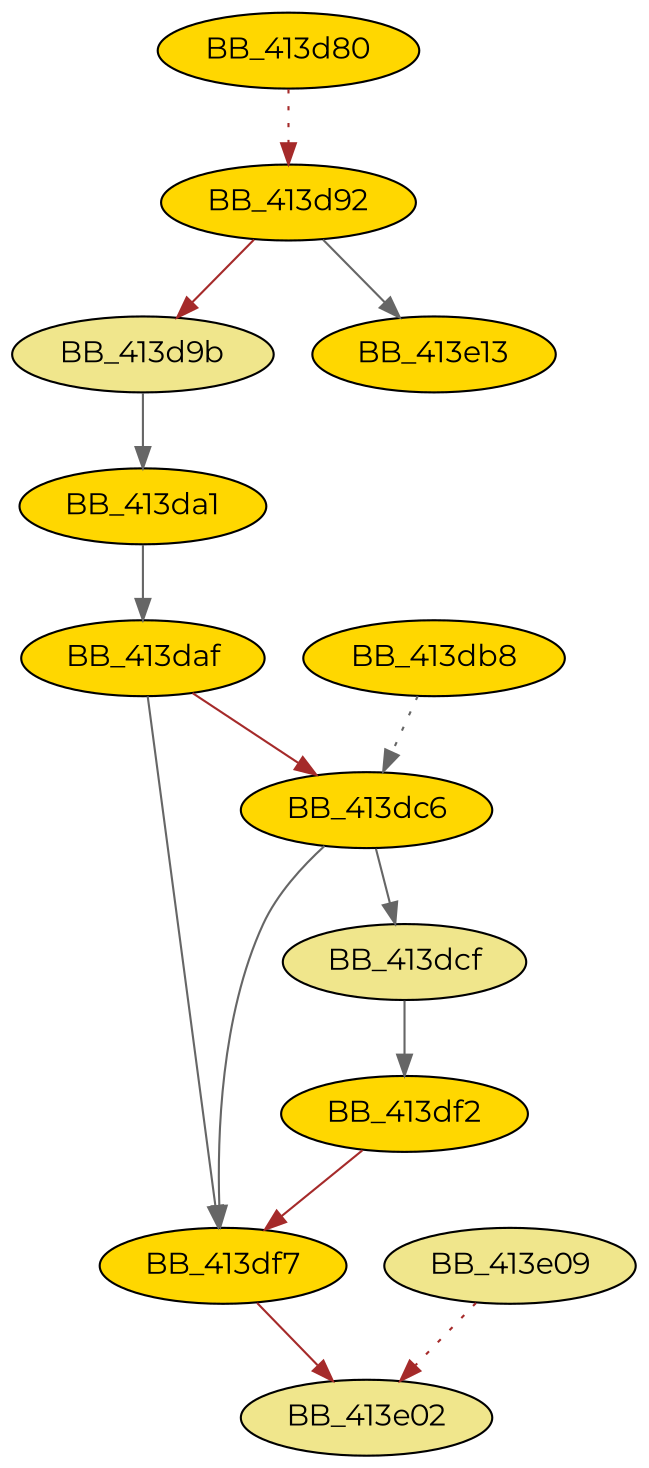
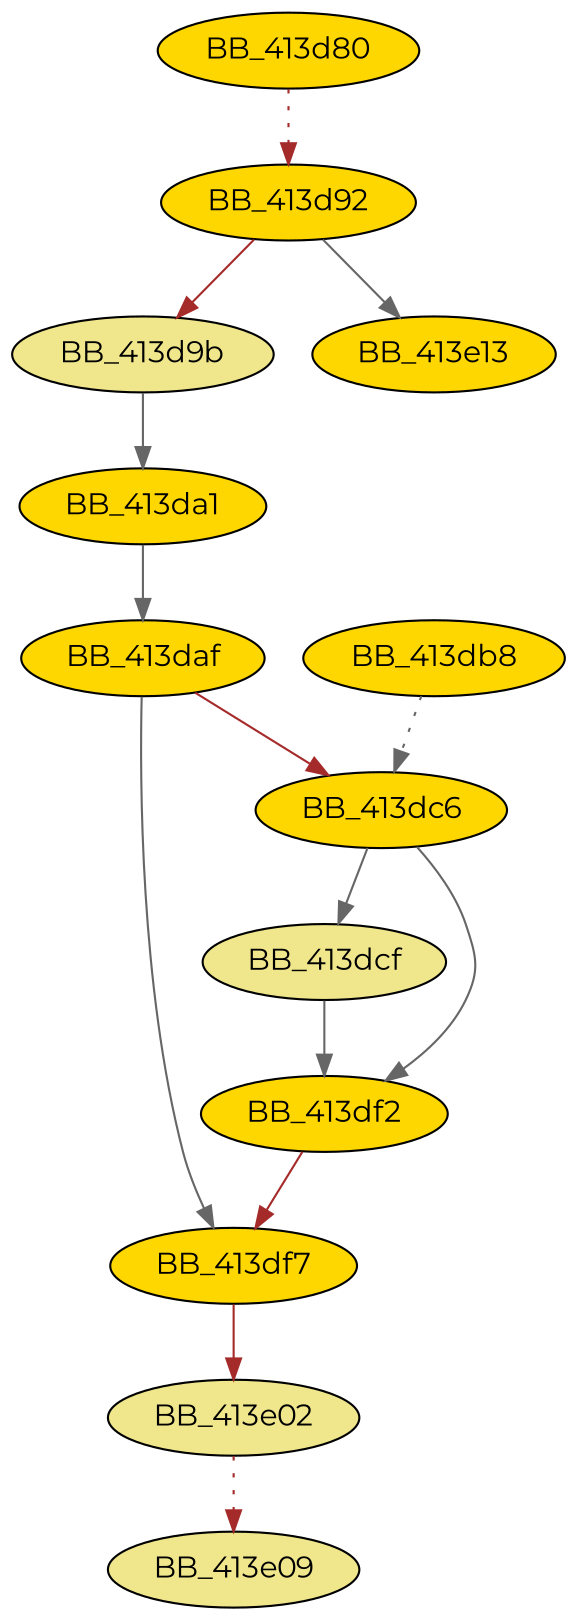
edge "BB_413dc6" -> "BB_413df7": now "BB_413dc6" -> "BB_413df2"
edge "BB_413e09" -> "BB_413e02": reversed
